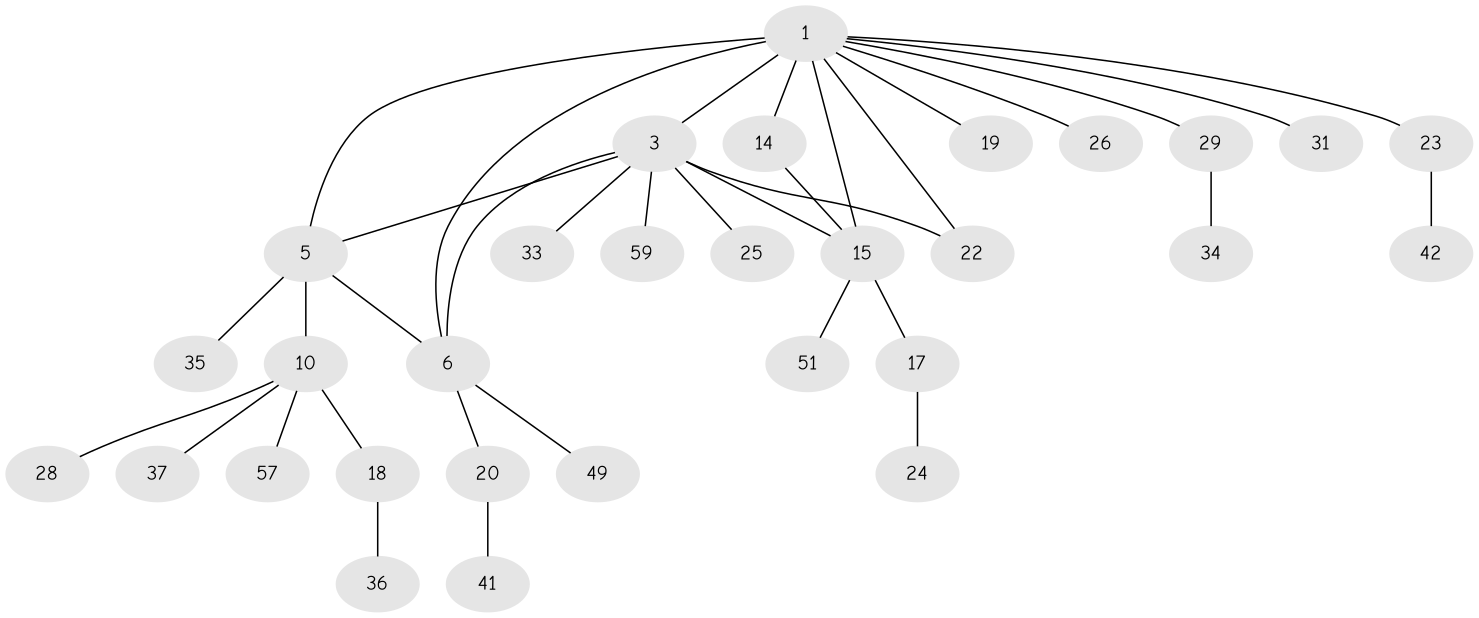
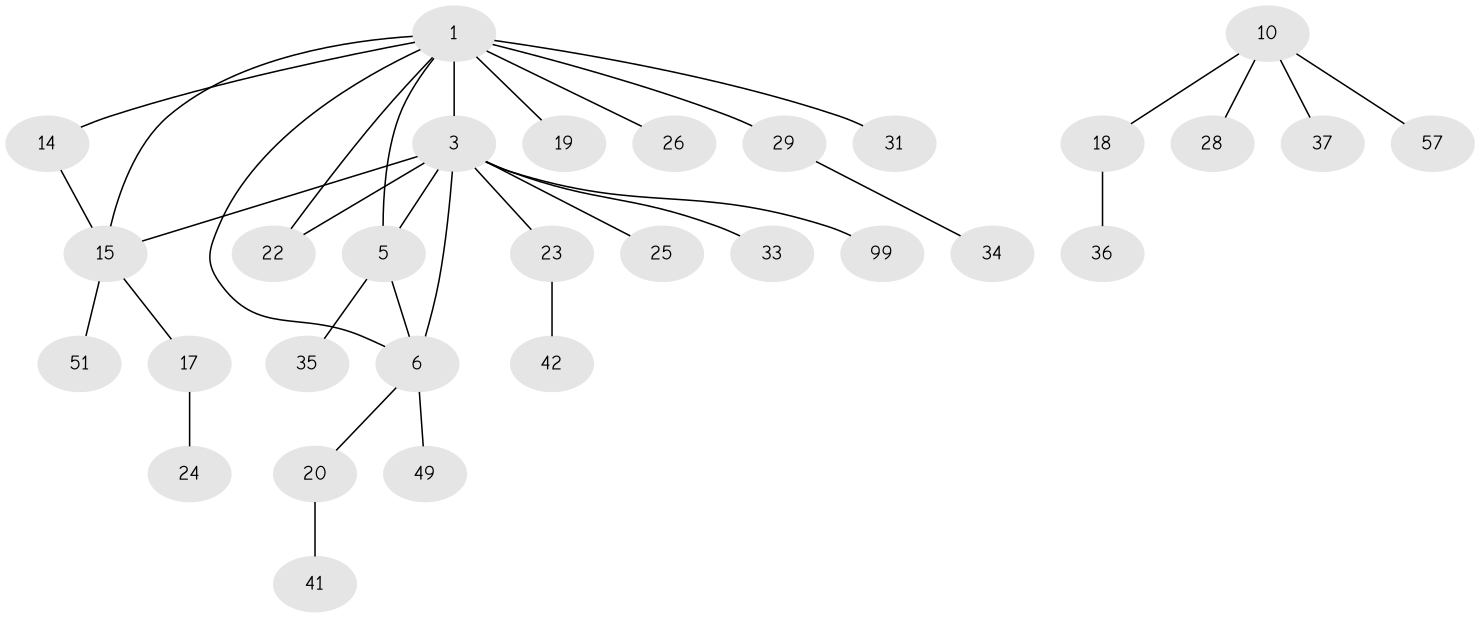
edge "1" -- "23": now "3" -- "23"
node "59": label "59" -> "99"
edge "5" -- "10": removed
